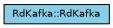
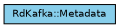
node "RdKafka::RdKafka": label "RdKafka::RdKafka" -> "RdKafka::Metadata"
